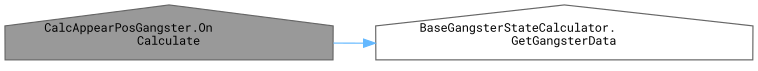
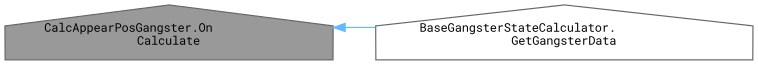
edge "CalcAppearPosGangster.On Calculate" -> "BaseGangsterStateCalculator. GetGangsterData": reversed
